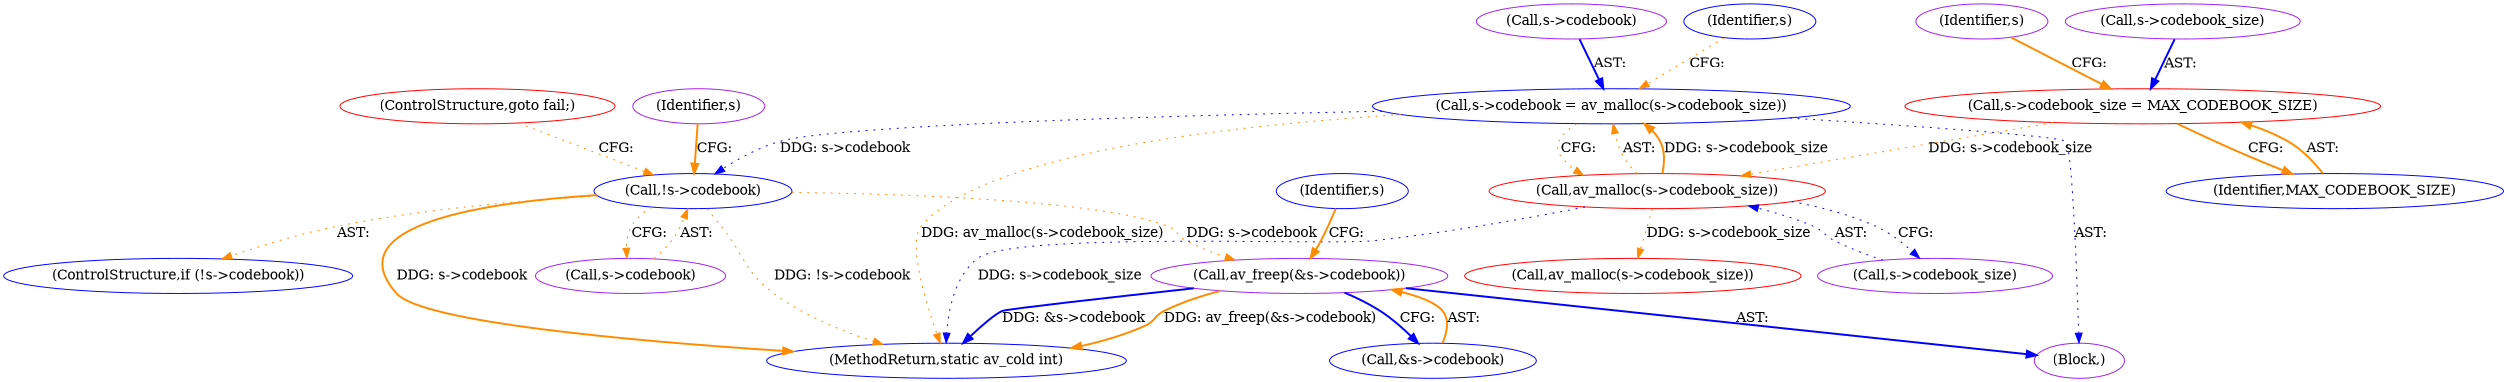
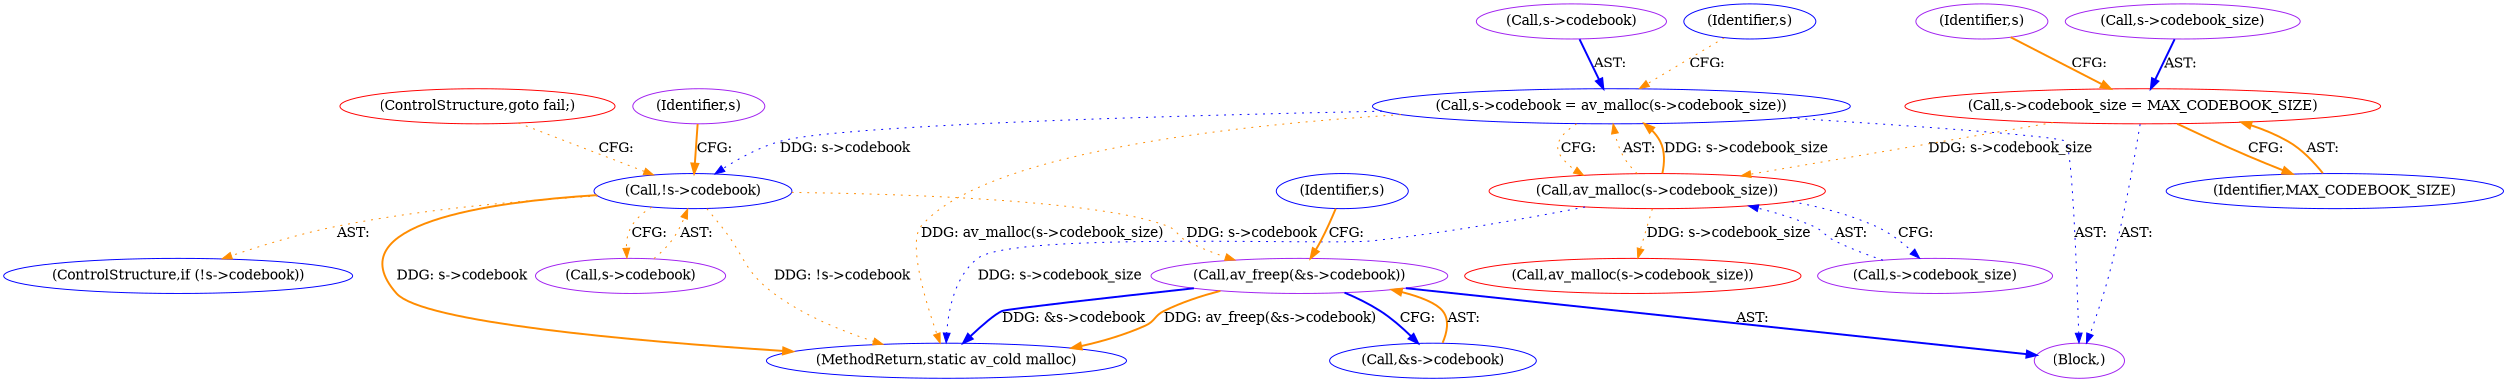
edge "(Call,s->codebook_size = MAX_CODEBOOK_SIZE)" -> "(Block,)": added, label "AST:"
node "(MethodReturn,static av_cold int)": label "(MethodReturn,static av_cold int)" -> "(MethodReturn,static av_cold malloc)"
